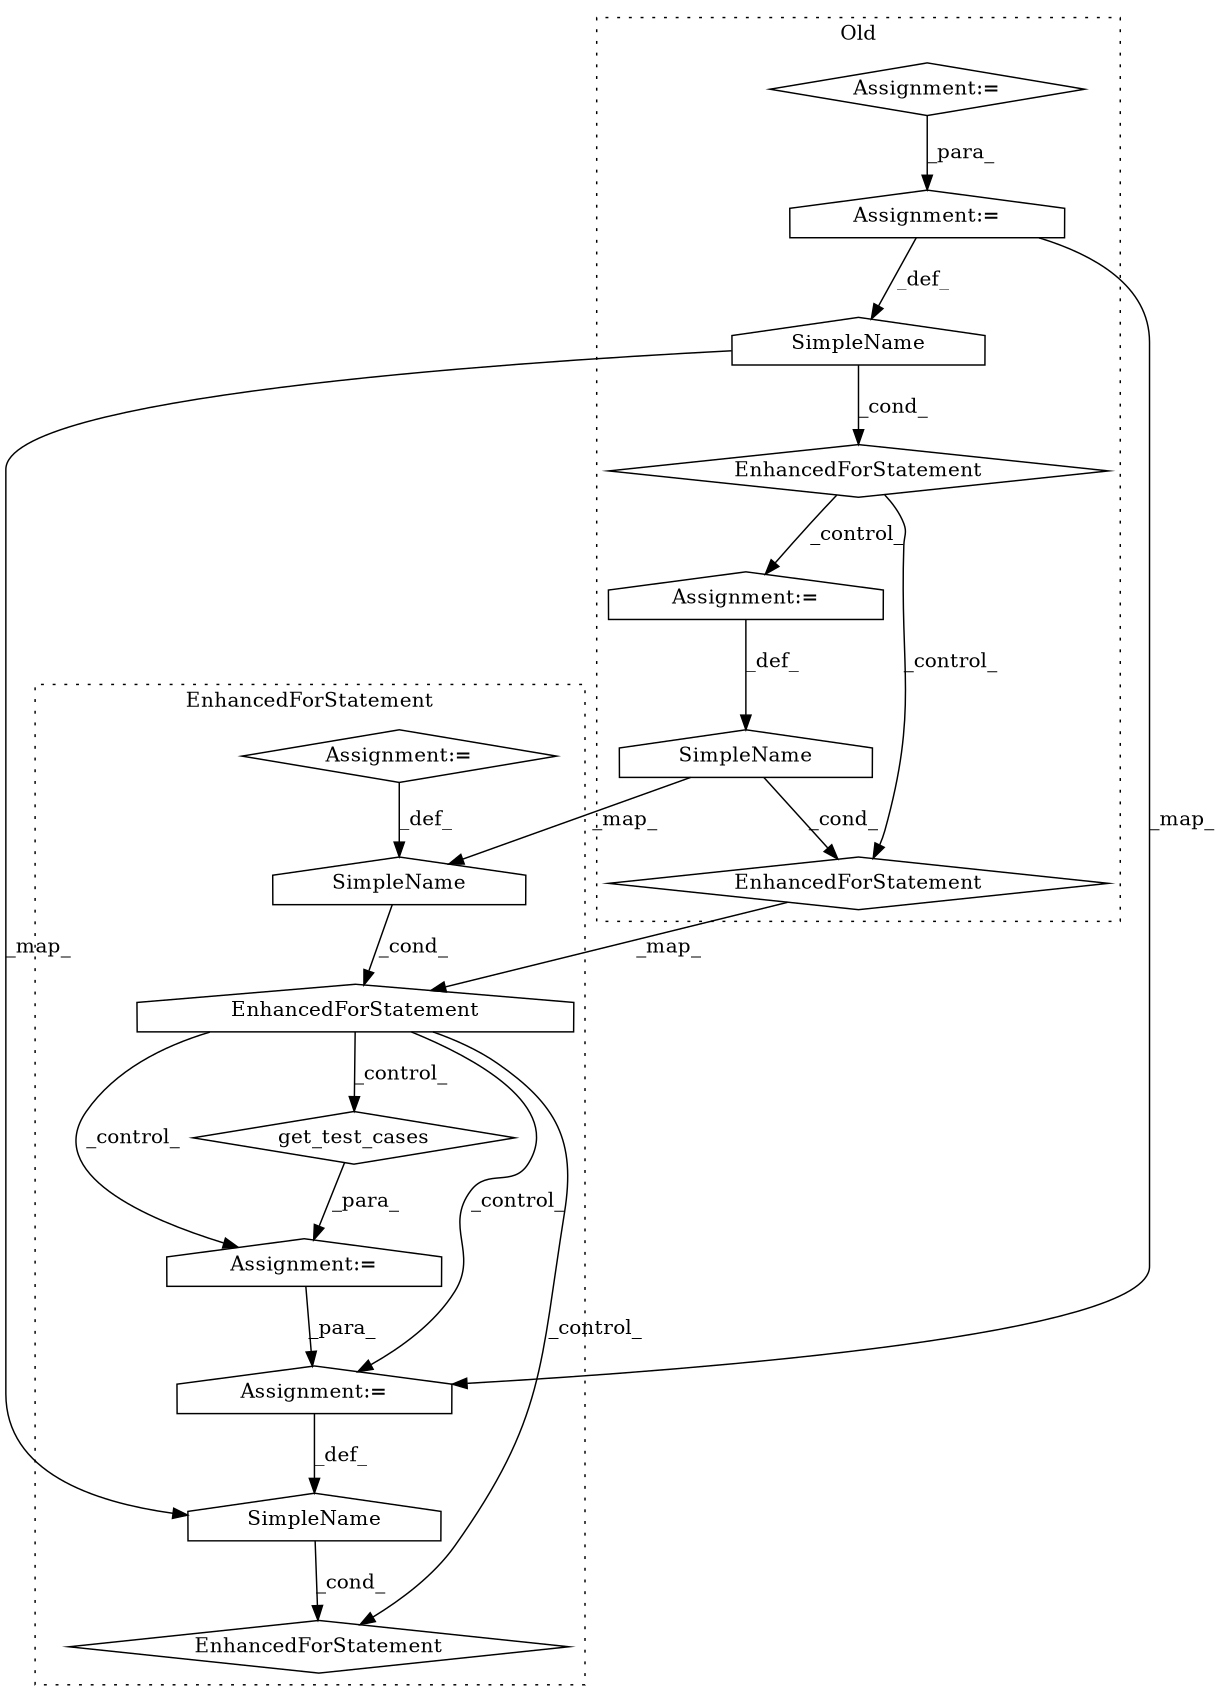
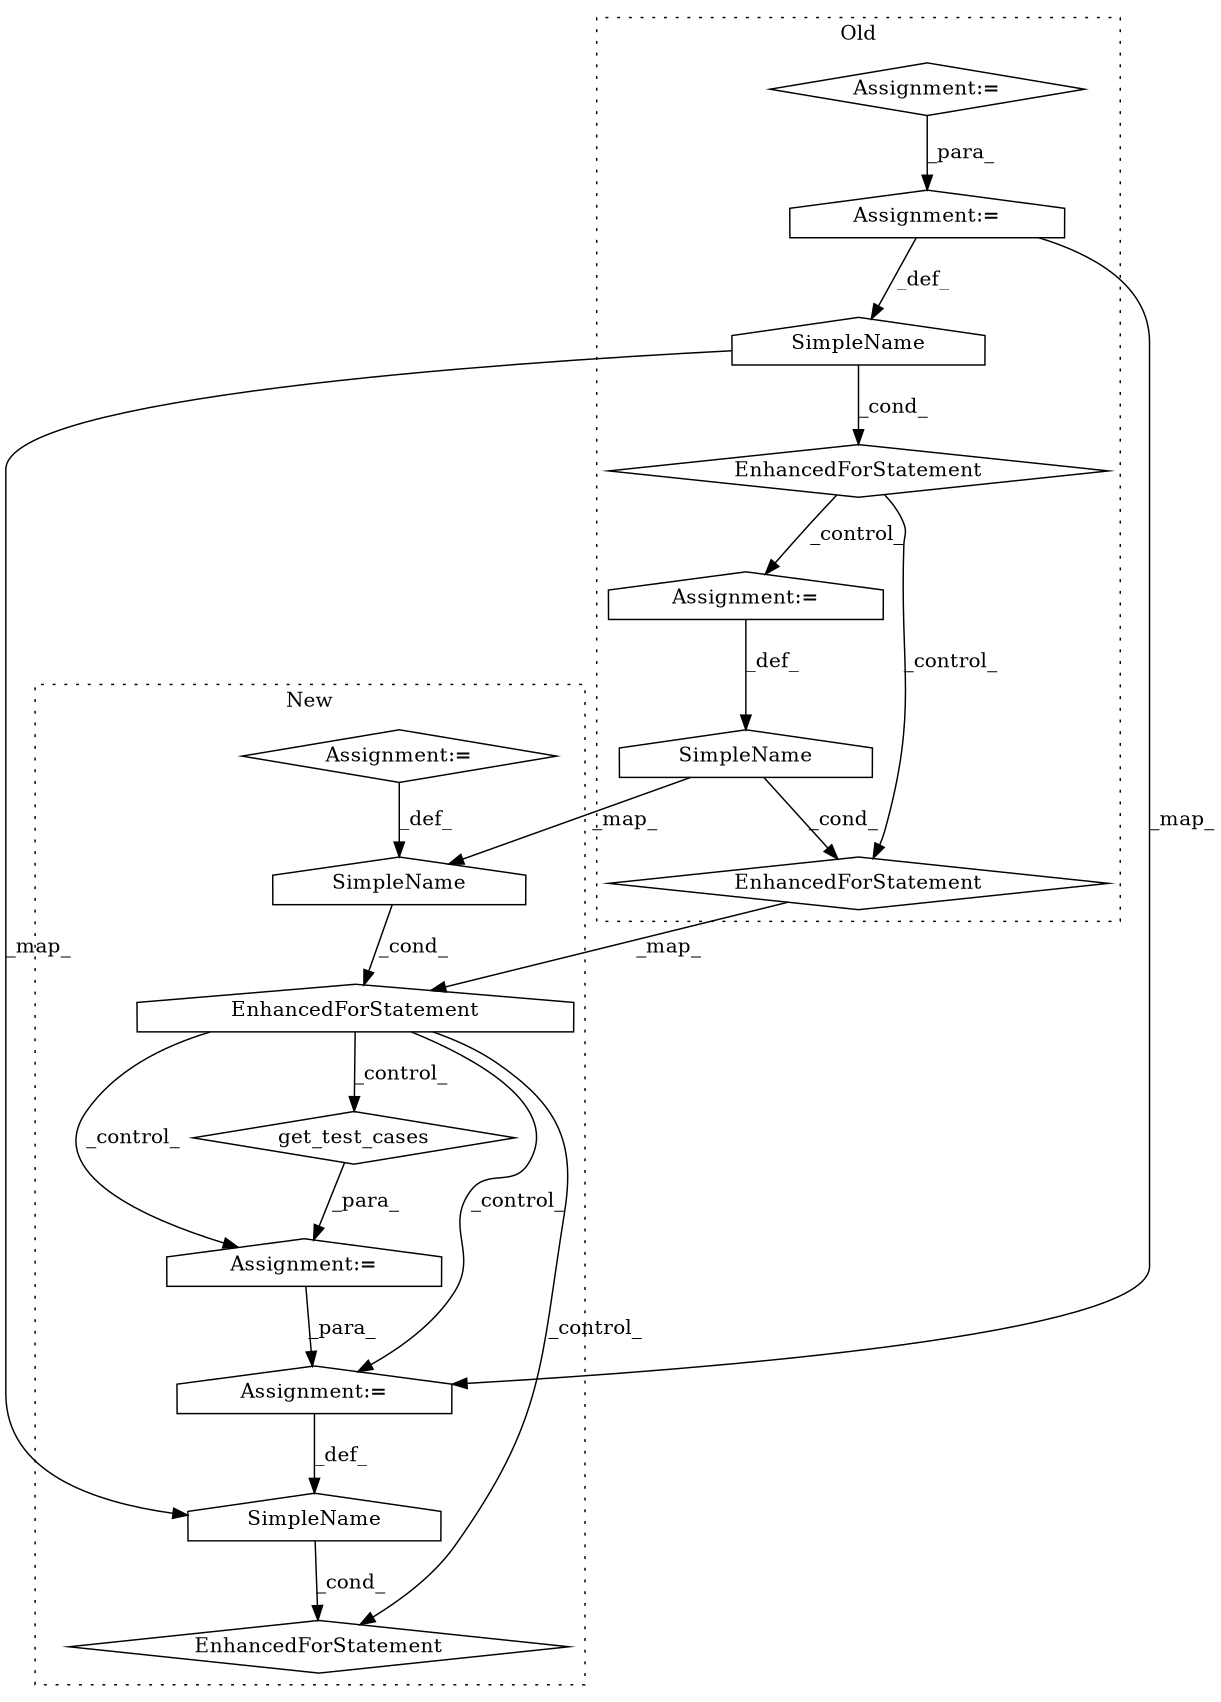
cluster "EnhancedForStatement": label "EnhancedForStatement" -> "New"
